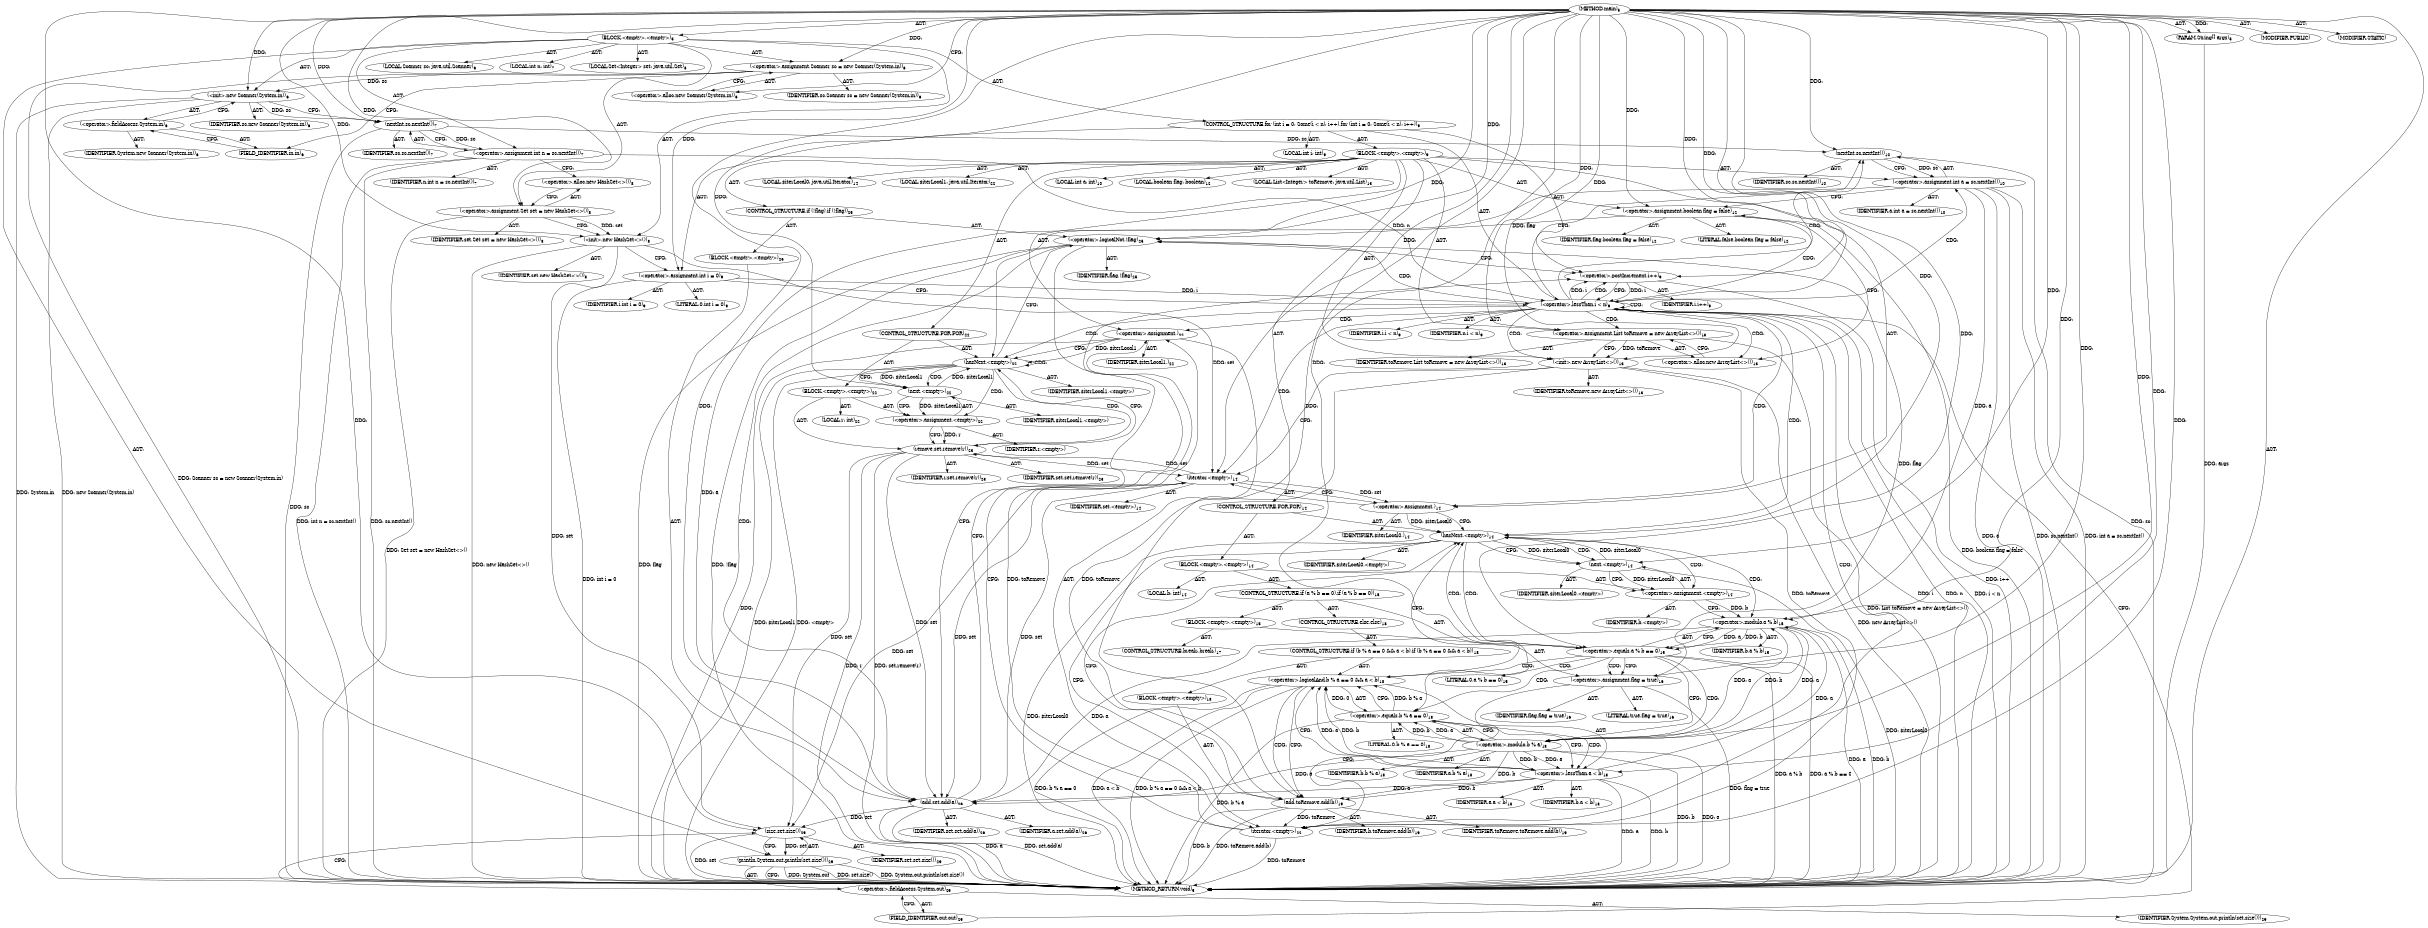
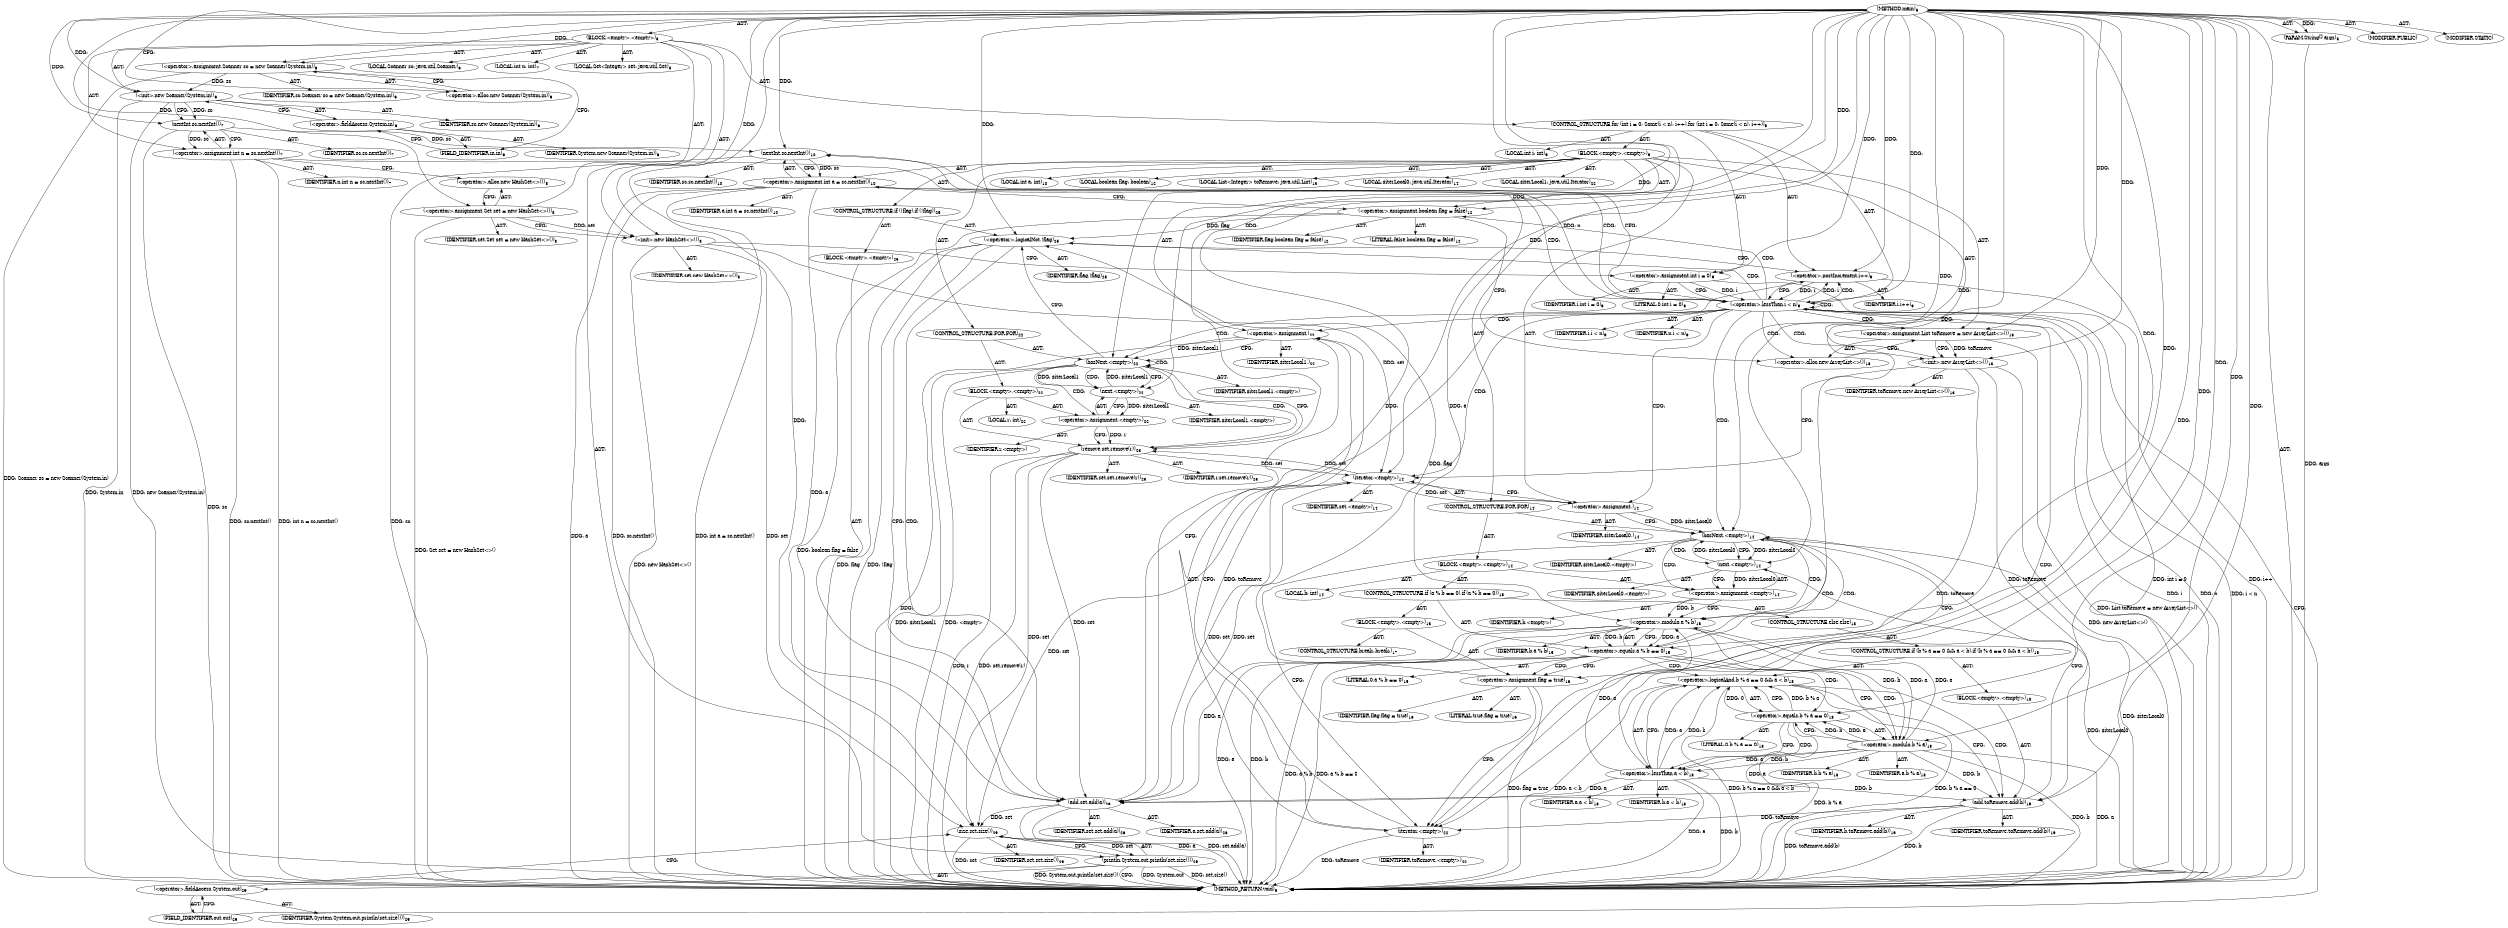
edge "(METHOD,main)" -> "(remove,set.remove(r))": added, label "DDG:"
node "(IDENTIFIER,toRemove,List toRemove = new ArrayList<>())": removed
edge "(<operator>.equals,a % b == 0)" -> "(LITERAL,0,a % b == 0)": label "CDG: " -> "AST: "
node "(IDENTIFIER,toRemove,<empty>)": added
